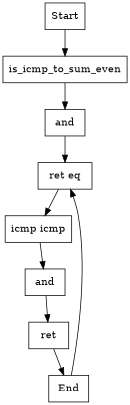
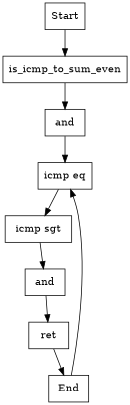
node "ret eq": label "ret eq" -> "icmp eq"
node "icmp icmp": label "icmp icmp" -> "icmp sgt"
